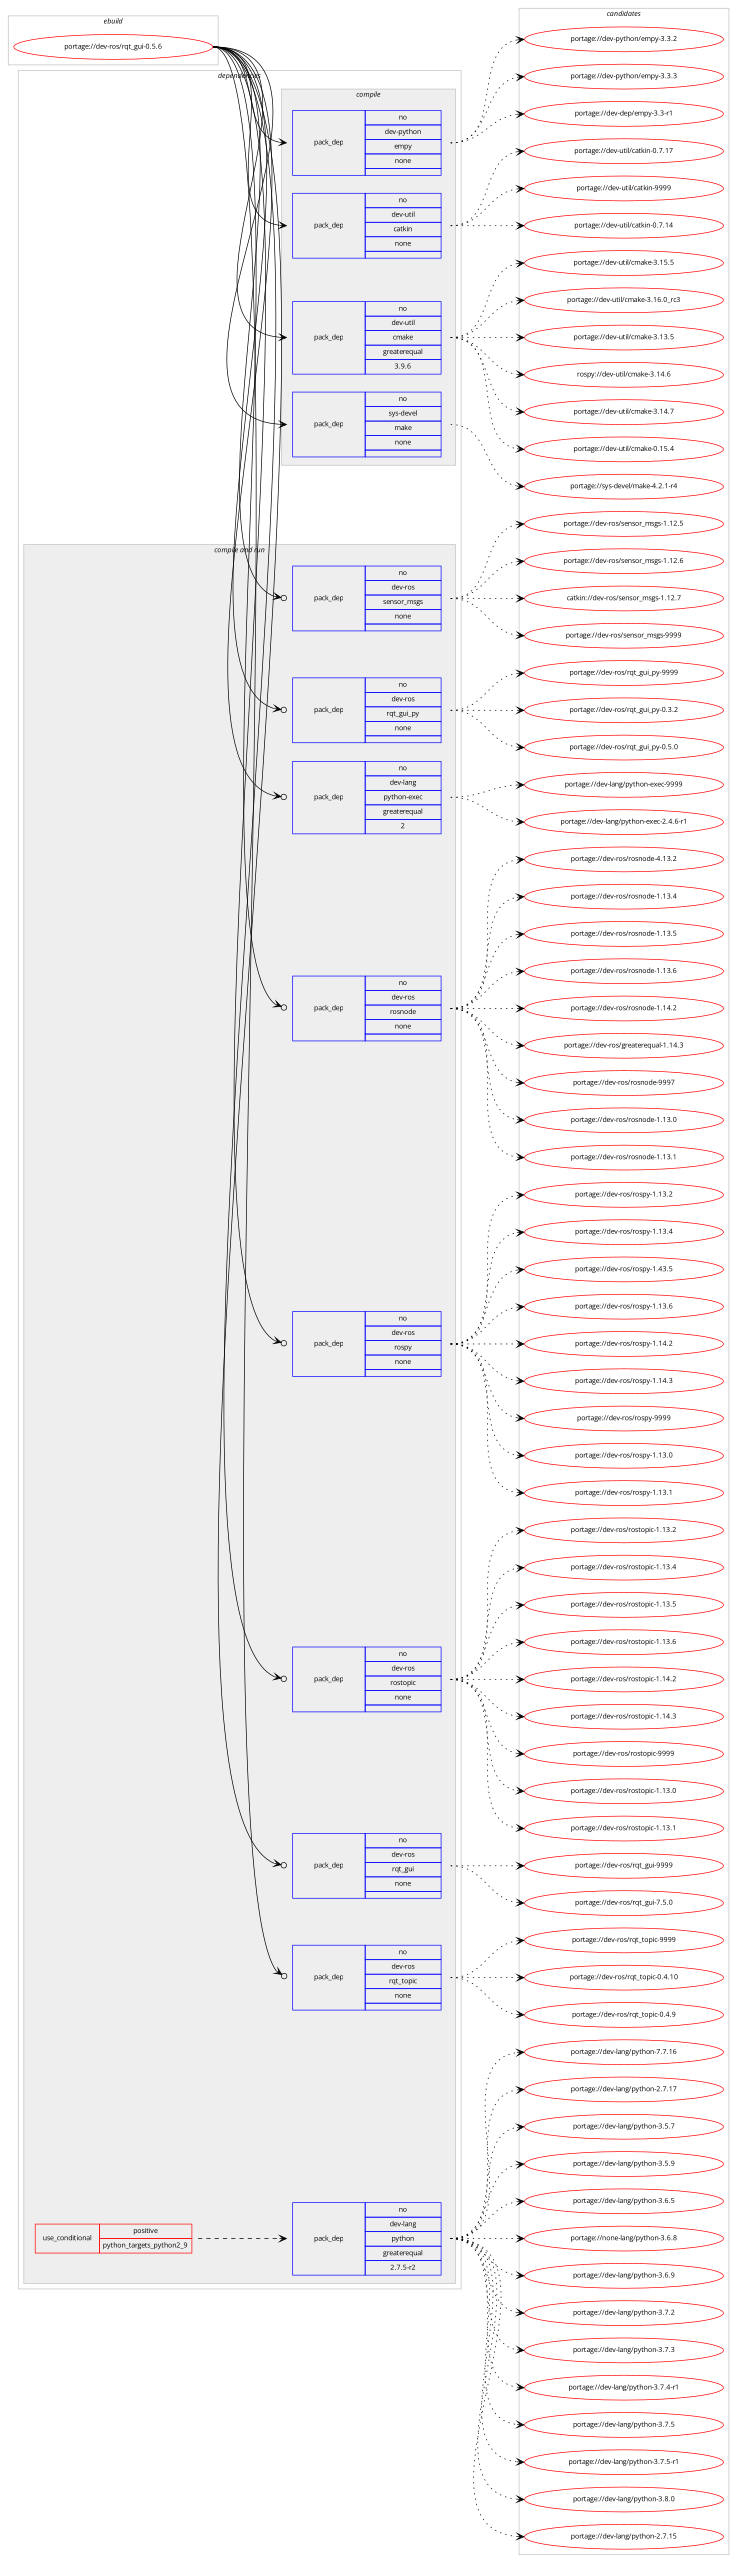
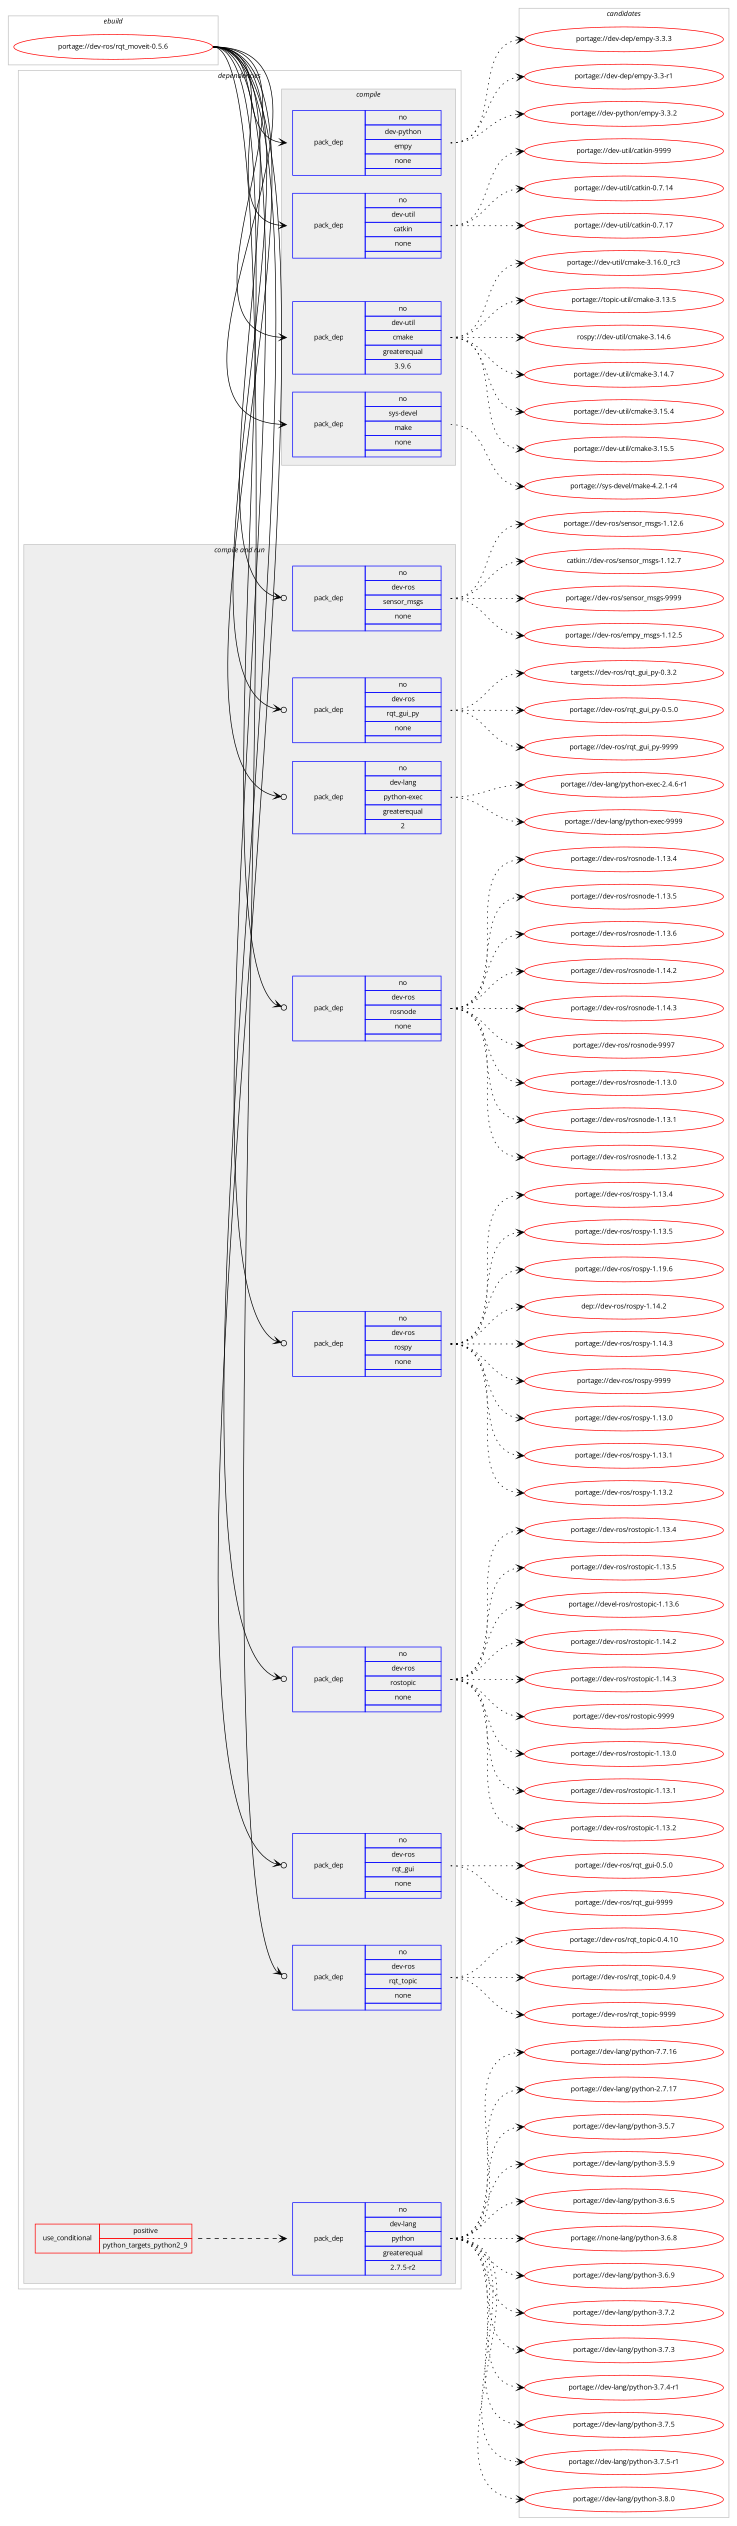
node "portage://dev-ros/rqt_gui-0.5.6": label "portage://dev-ros/rqt_gui-0.5.6" -> "portage://dev-ros/rqt_moveit-0.5.6"
node "portage://dev-python/empy-3.3.3": label "portage://dev-python/empy-3.3.3" -> "portage://dev-dep/empy-3.3.3"
node "portage://dev-util/cmake-3.13.5": label "portage://dev-util/cmake-3.13.5" -> "portage://topic-util/cmake-3.13.5"
node "portage://dev-util/cmake-0.15.4": label "portage://dev-util/cmake-0.15.4" -> "portage://dev-util/cmake-3.15.4"
node "portage://dev-ros/sensor_msgs-1.12.5": label "portage://dev-ros/sensor_msgs-1.12.5" -> "portage://dev-ros/empy_msgs-1.12.5"
node "portage://dev-ros/rqt_gui_py-0.3.2": label "portage://dev-ros/rqt_gui_py-0.3.2" -> "targets://dev-ros/rqt_gui_py-0.3.2"
node "portage://dev-ros/rosnode-4.13.2": label "portage://dev-ros/rosnode-4.13.2" -> "portage://dev-ros/rosnode-1.13.2"
node "portage://dev-ros/greaterequal-1.14.3": label "portage://dev-ros/greaterequal-1.14.3" -> "portage://dev-ros/rosnode-1.14.3"
node "portage://dev-ros/rospy-1.43.5": label "portage://dev-ros/rospy-1.43.5" -> "portage://dev-ros/rospy-1.13.5"
node "portage://dev-ros/rospy-1.13.6": label "portage://dev-ros/rospy-1.13.6" -> "portage://dev-ros/rospy-1.19.6"
node "portage://dev-ros/rospy-1.14.2": label "portage://dev-ros/rospy-1.14.2" -> "dep://dev-ros/rospy-1.14.2"
node "portage://dev-ros/rostopic-1.13.6": label "portage://dev-ros/rostopic-1.13.6" -> "portage://devel-ros/rostopic-1.13.6"
node "portage://dev-ros/rqt_gui-7.5.0": label "portage://dev-ros/rqt_gui-7.5.0" -> "portage://dev-ros/rqt_gui-0.5.0"
node "portage://dev-lang/python-2.7.15": removed
